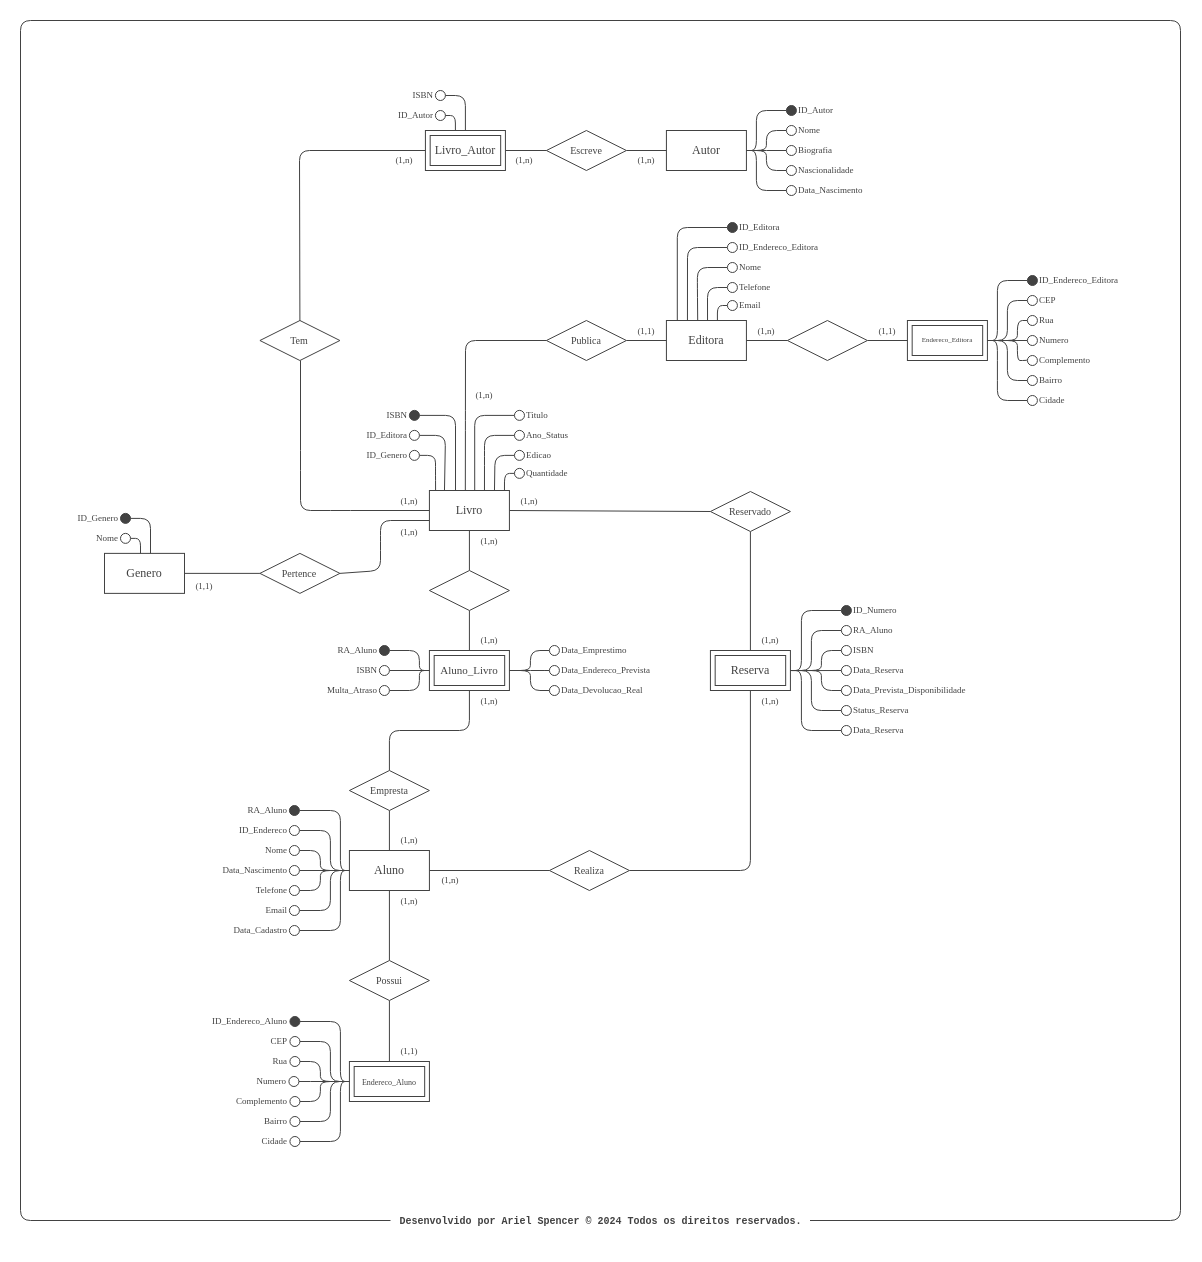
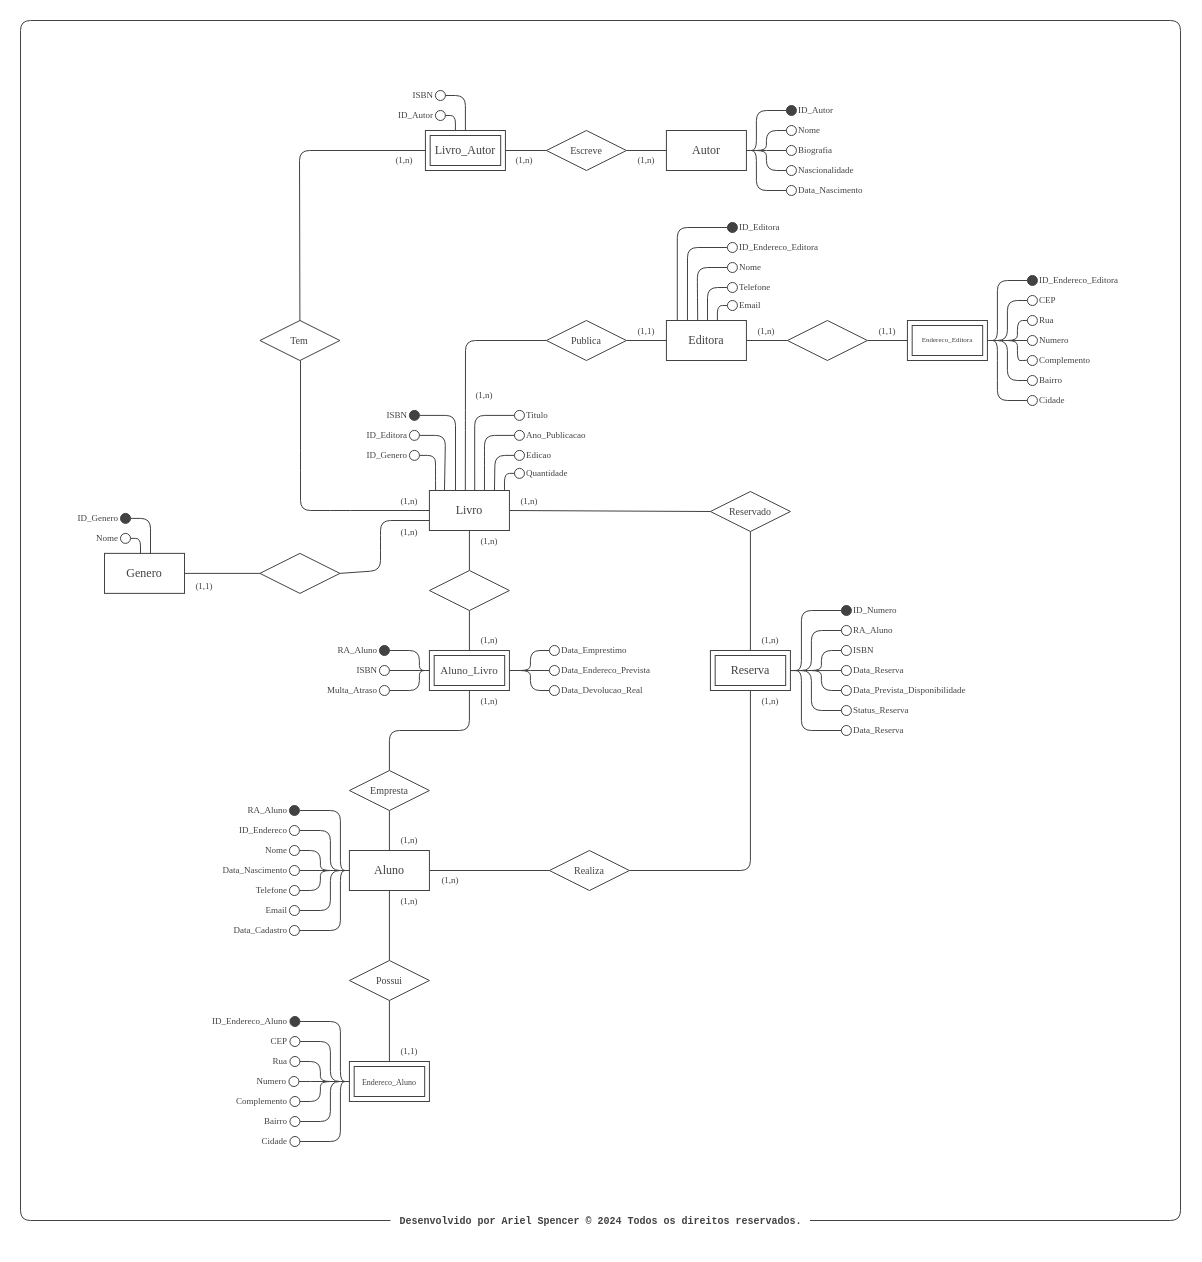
node "Ano_Status": label "Ano_Status" -> "Ano_Publicacao"
node "Pertence": removed
